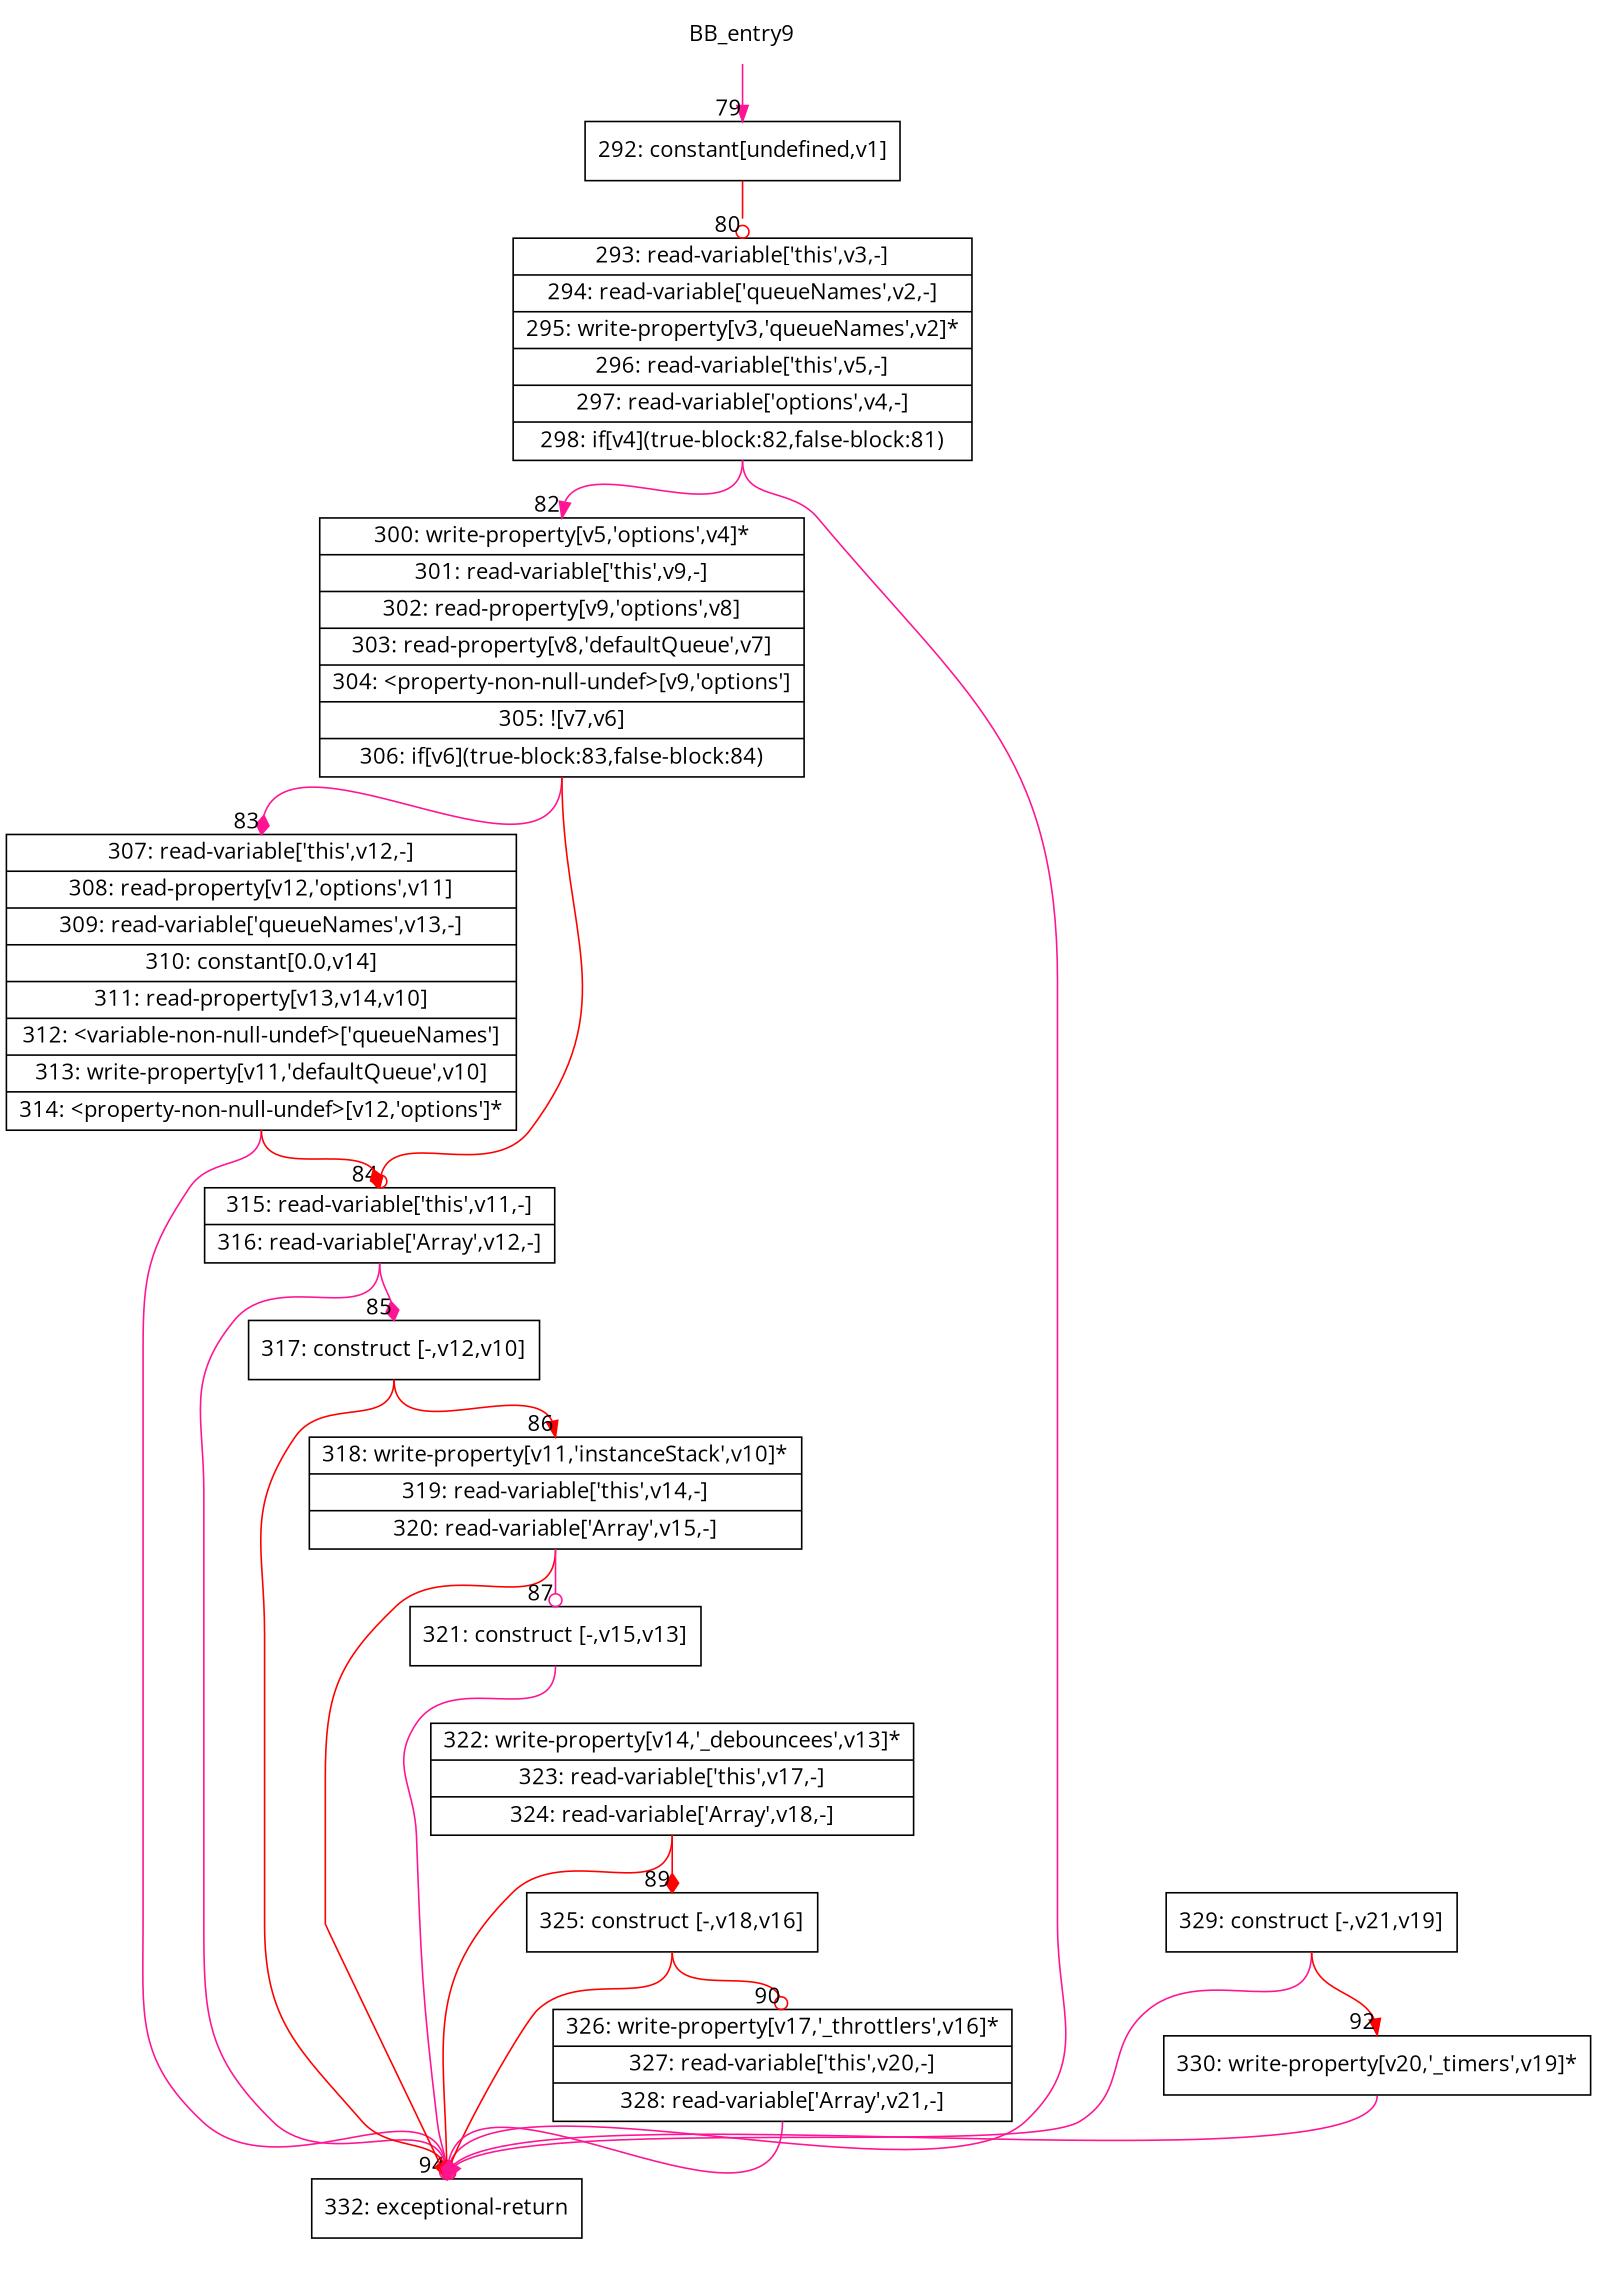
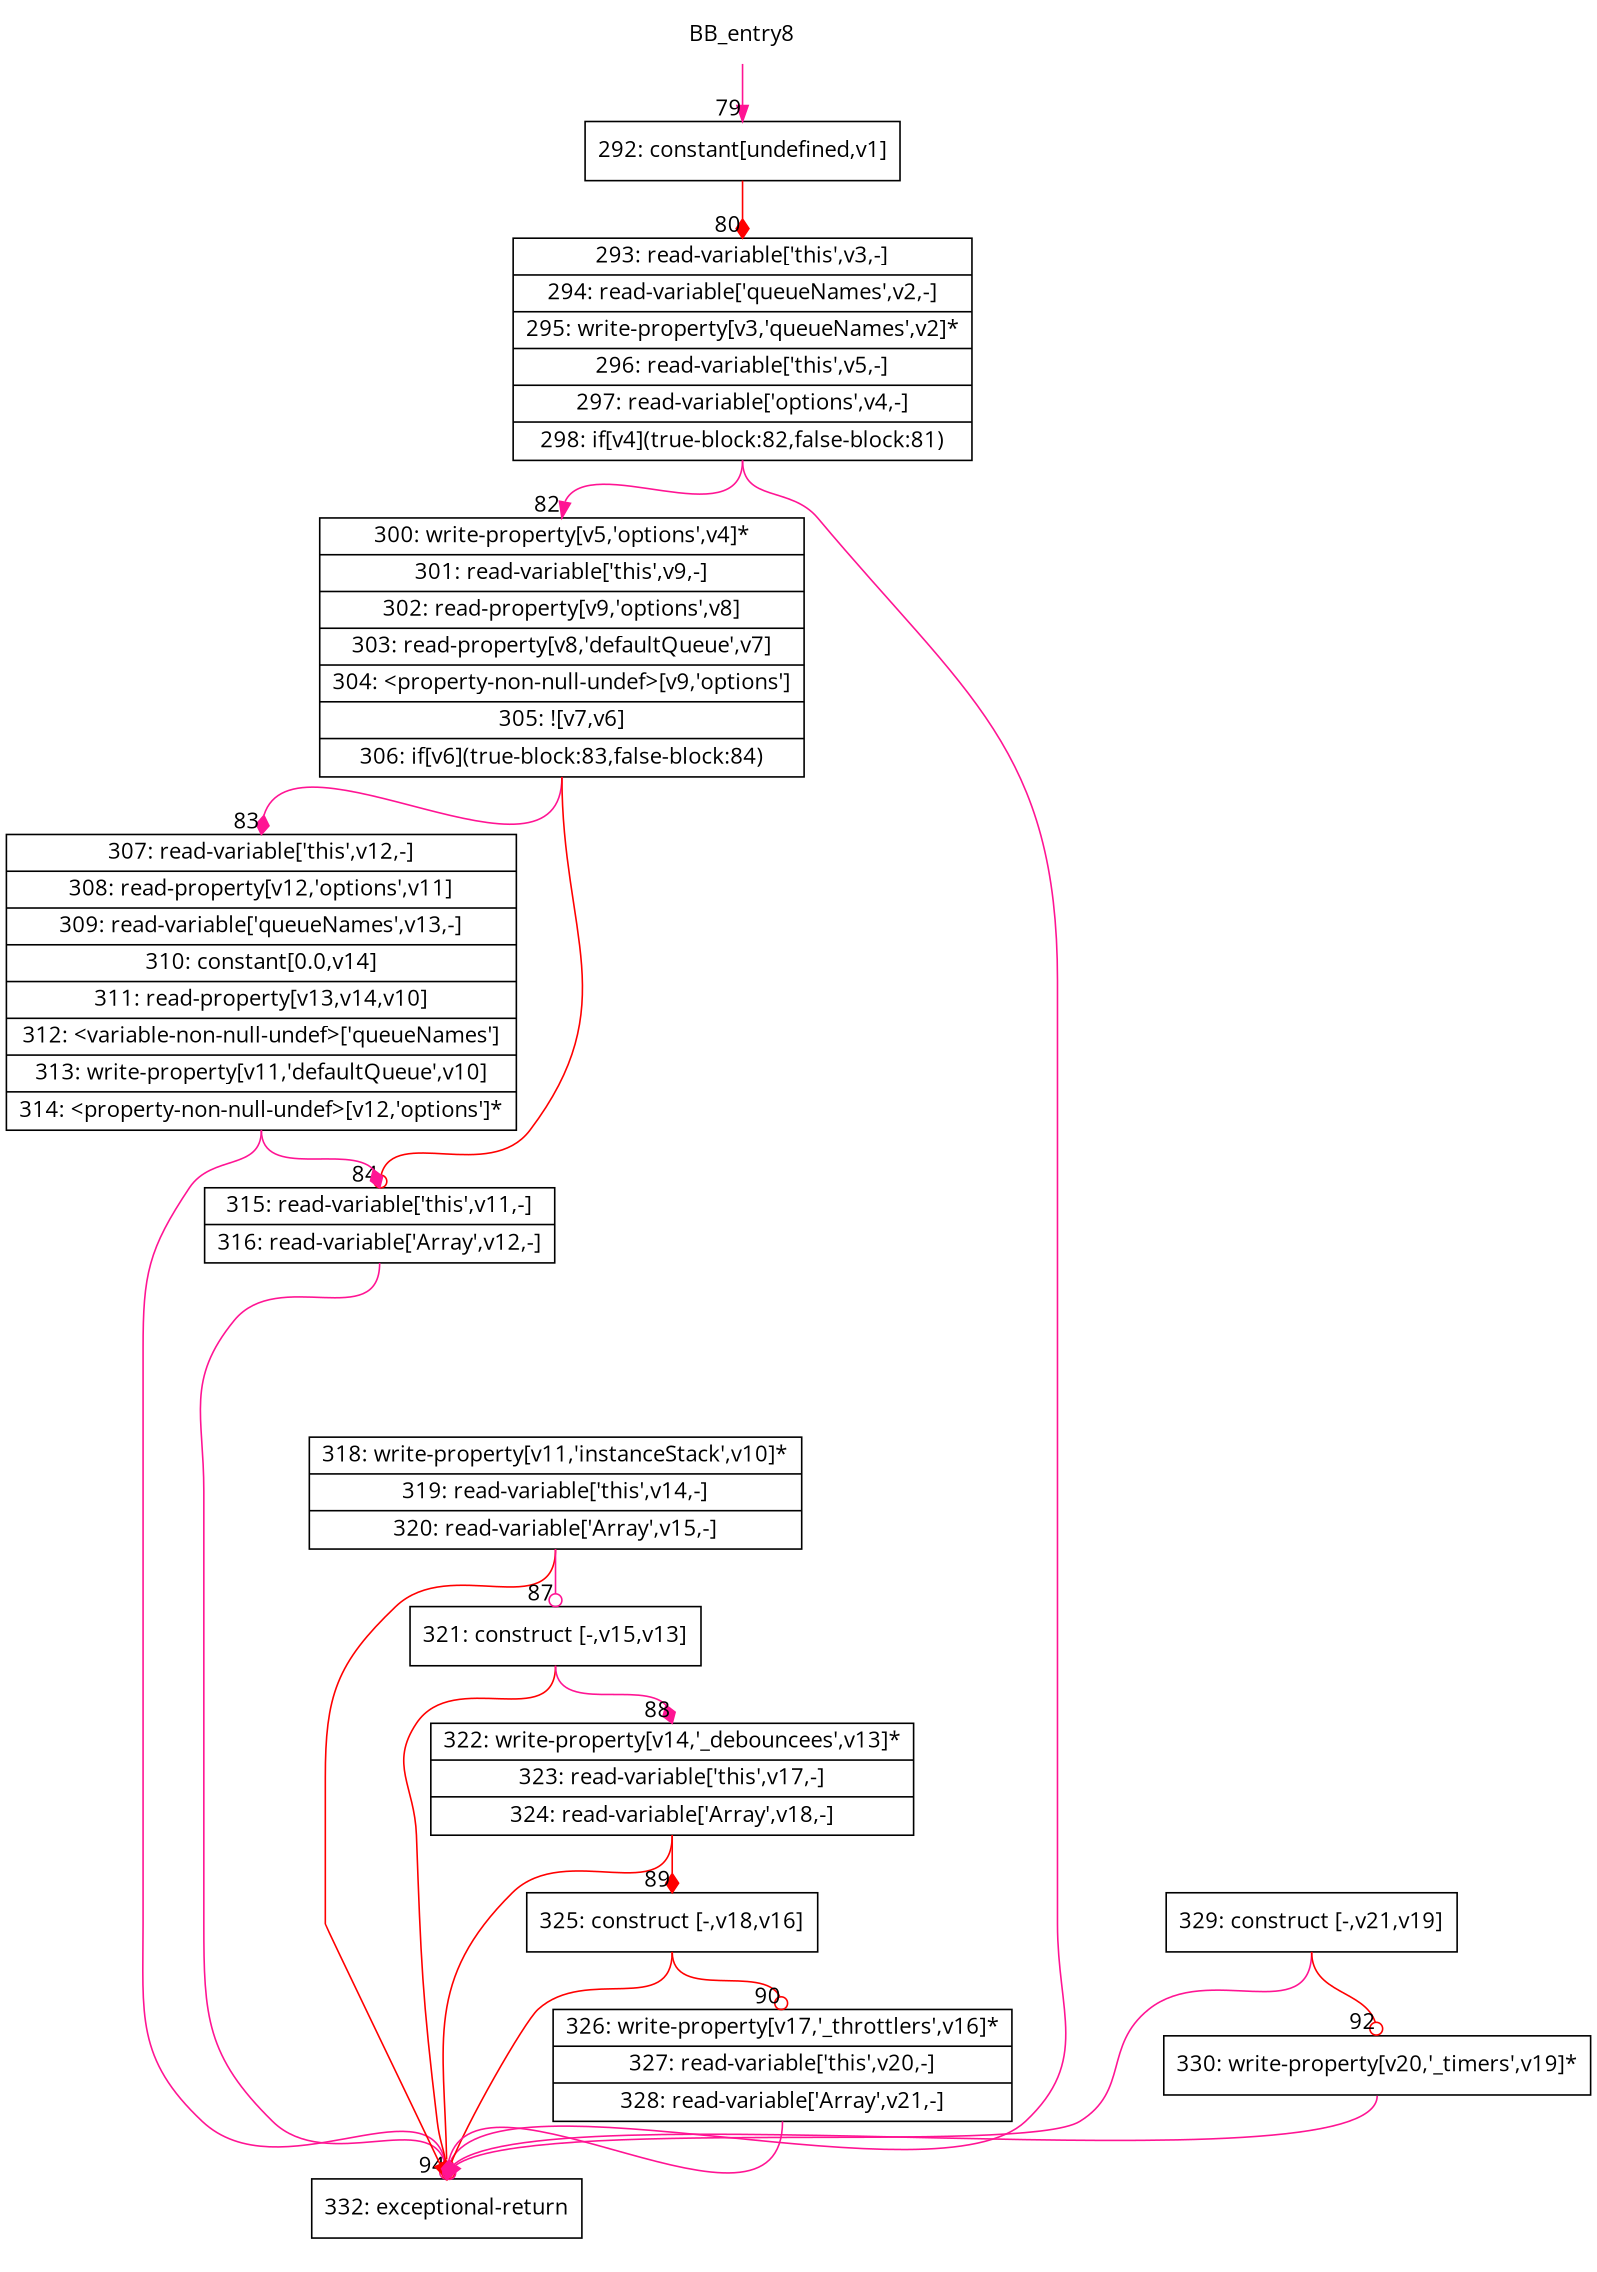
node "BB_entry9": label "BB_entry9" -> "BB_entry8"
edge "292: constant[undefined,v1]" -> "293: read-variable['this',v3,-]": arrowhead odot -> diamond
edge "307: read-variable['this',v12,-]" -> "315: read-variable['this',v11,-]": color red -> deeppink
node "317: construct [-,v12,v10]": removed
edge "321: construct [-,v15,v13]" -> "322: write-property[v14,'_debouncees',v13]*": added
edge "321: construct [-,v15,v13]" -> "332: exceptional-return": color deeppink -> red
edge "322: write-property[v14,'_debouncees',v13]*" -> "332: exceptional-return": arrowhead diamond -> normal
edge "329: construct [-,v21,v19]" -> "330: write-property[v20,'_timers',v19]*": arrowhead normal -> odot
